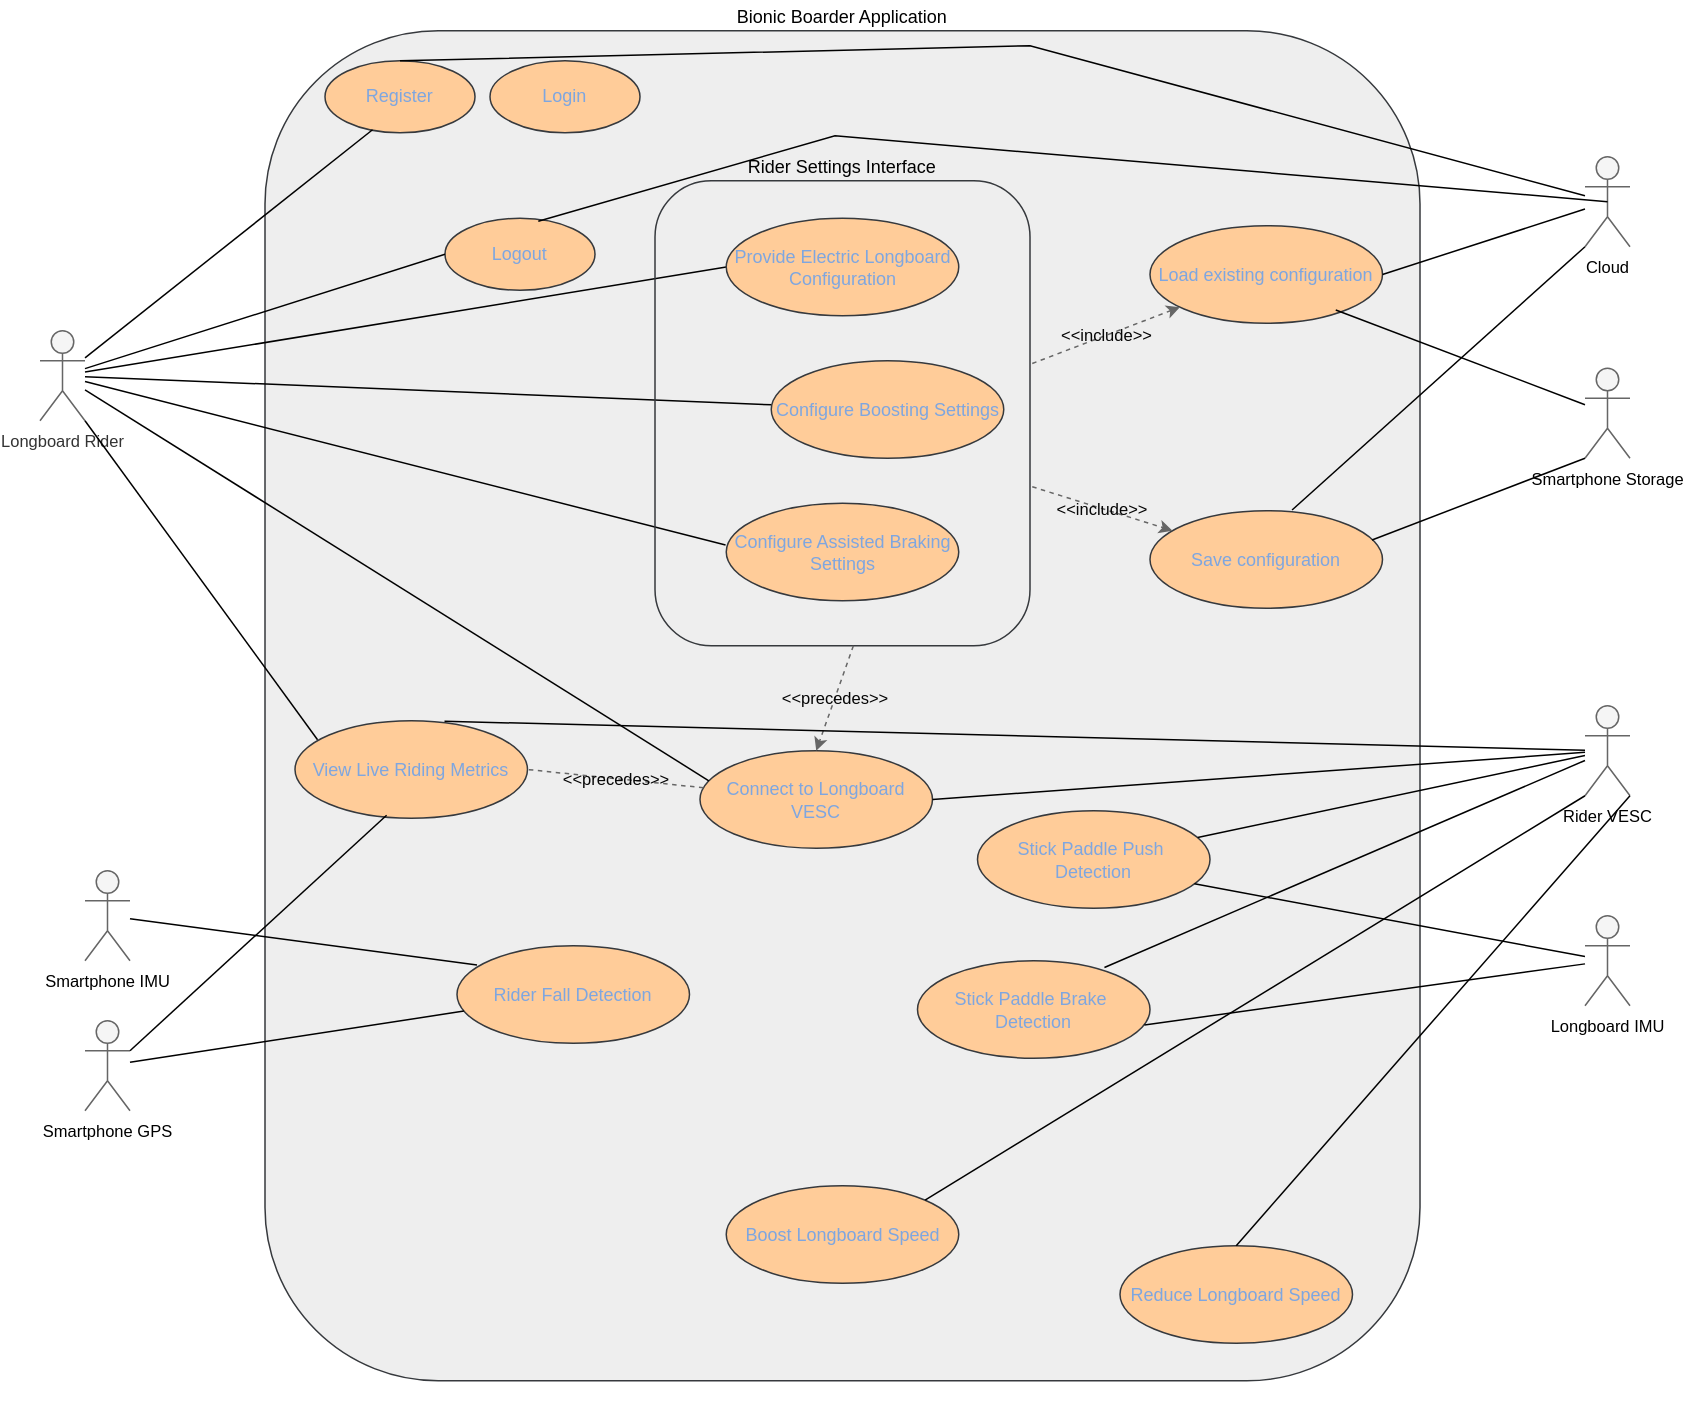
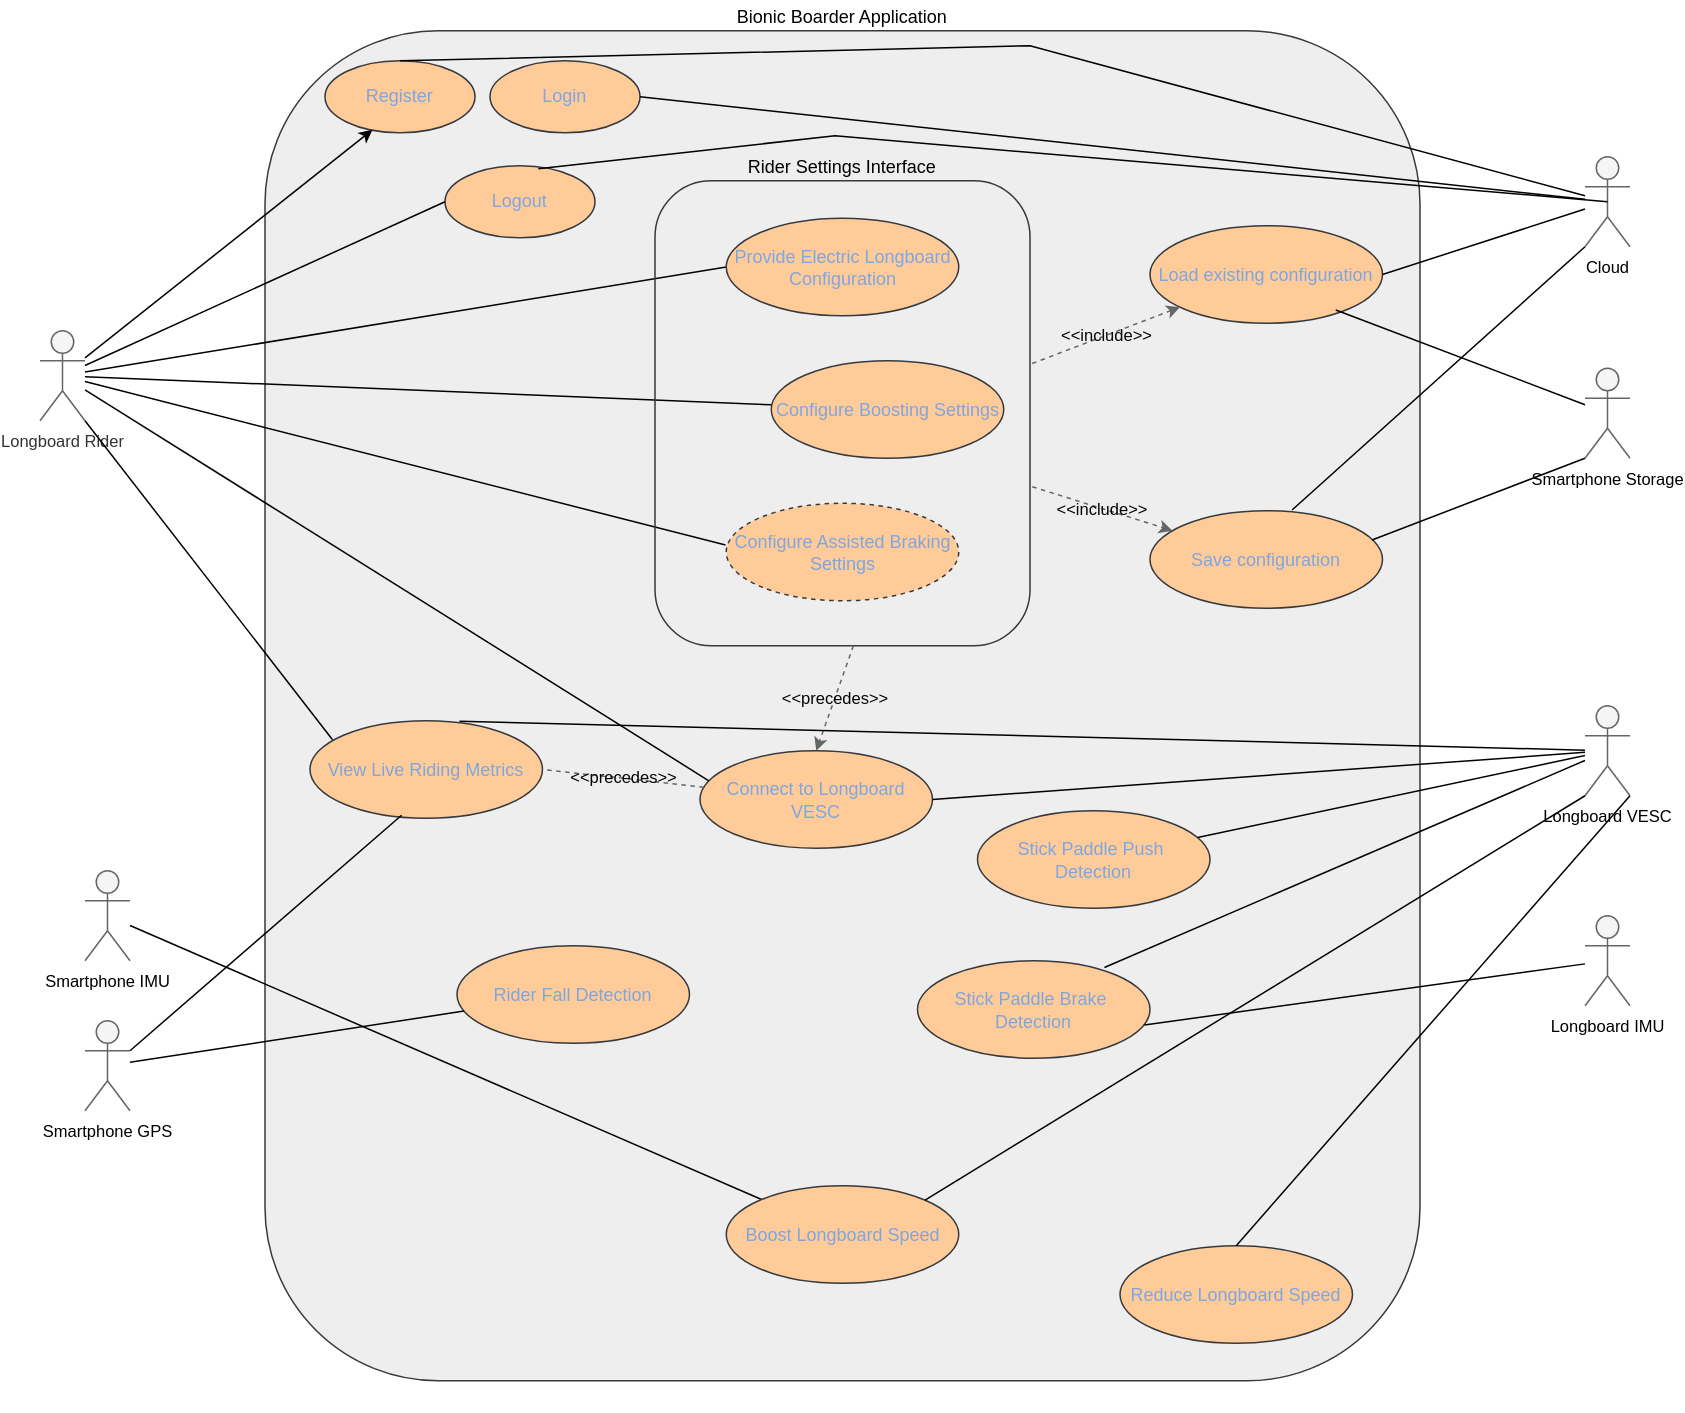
edge "Register" -- "Longboard Rider": arrowhead none -> classic
edge "Login" -- "Cloud": added
node "Logout": moved (520, 254) -> (520, 202)
node "Configure Assisted Braking Settings": style solid -> dashed
node "View Live Riding Metrics": moved (411, 770) -> (426, 770)
node "Rider VESC": label "Rider VESC" -> "Longboard VESC"
edge "Stick Paddle Push Detection" -- "Longboard IMU": removed
edge "Smartphone IMU" -- "Rider Fall Detection": now "Smartphone IMU" -- "Boost Longboard Speed"
